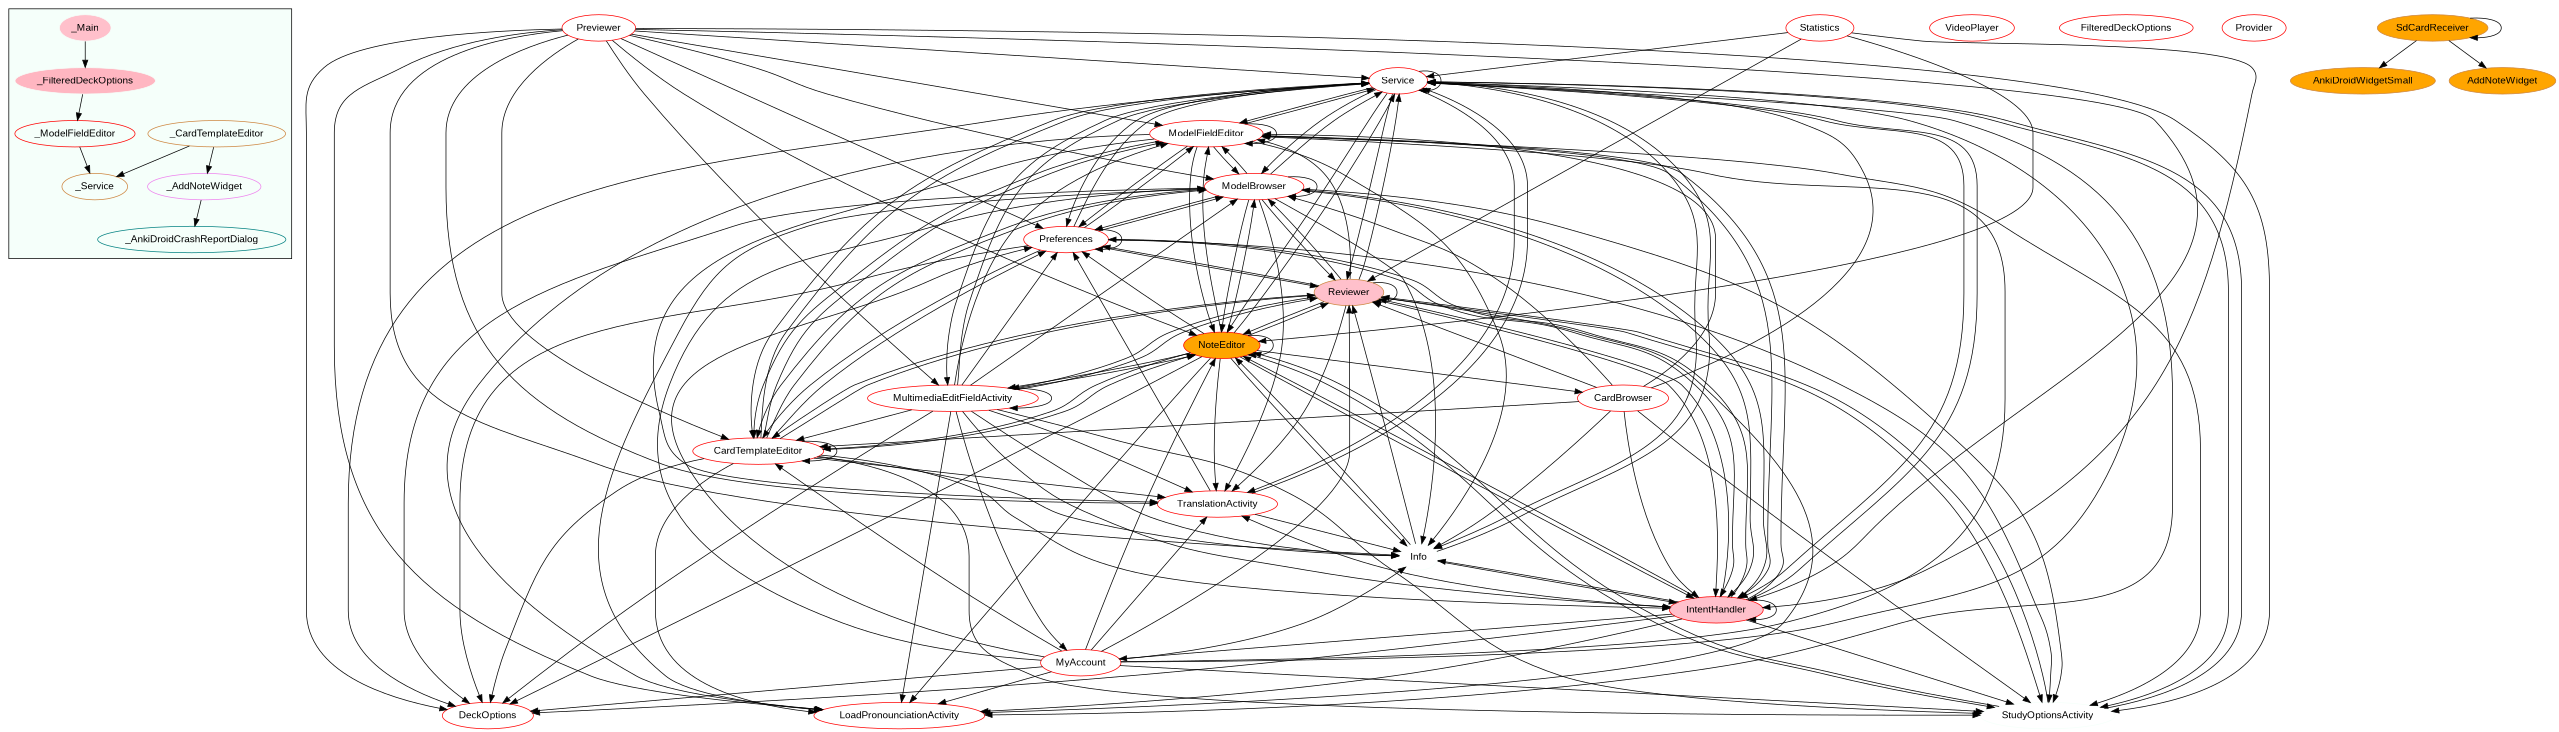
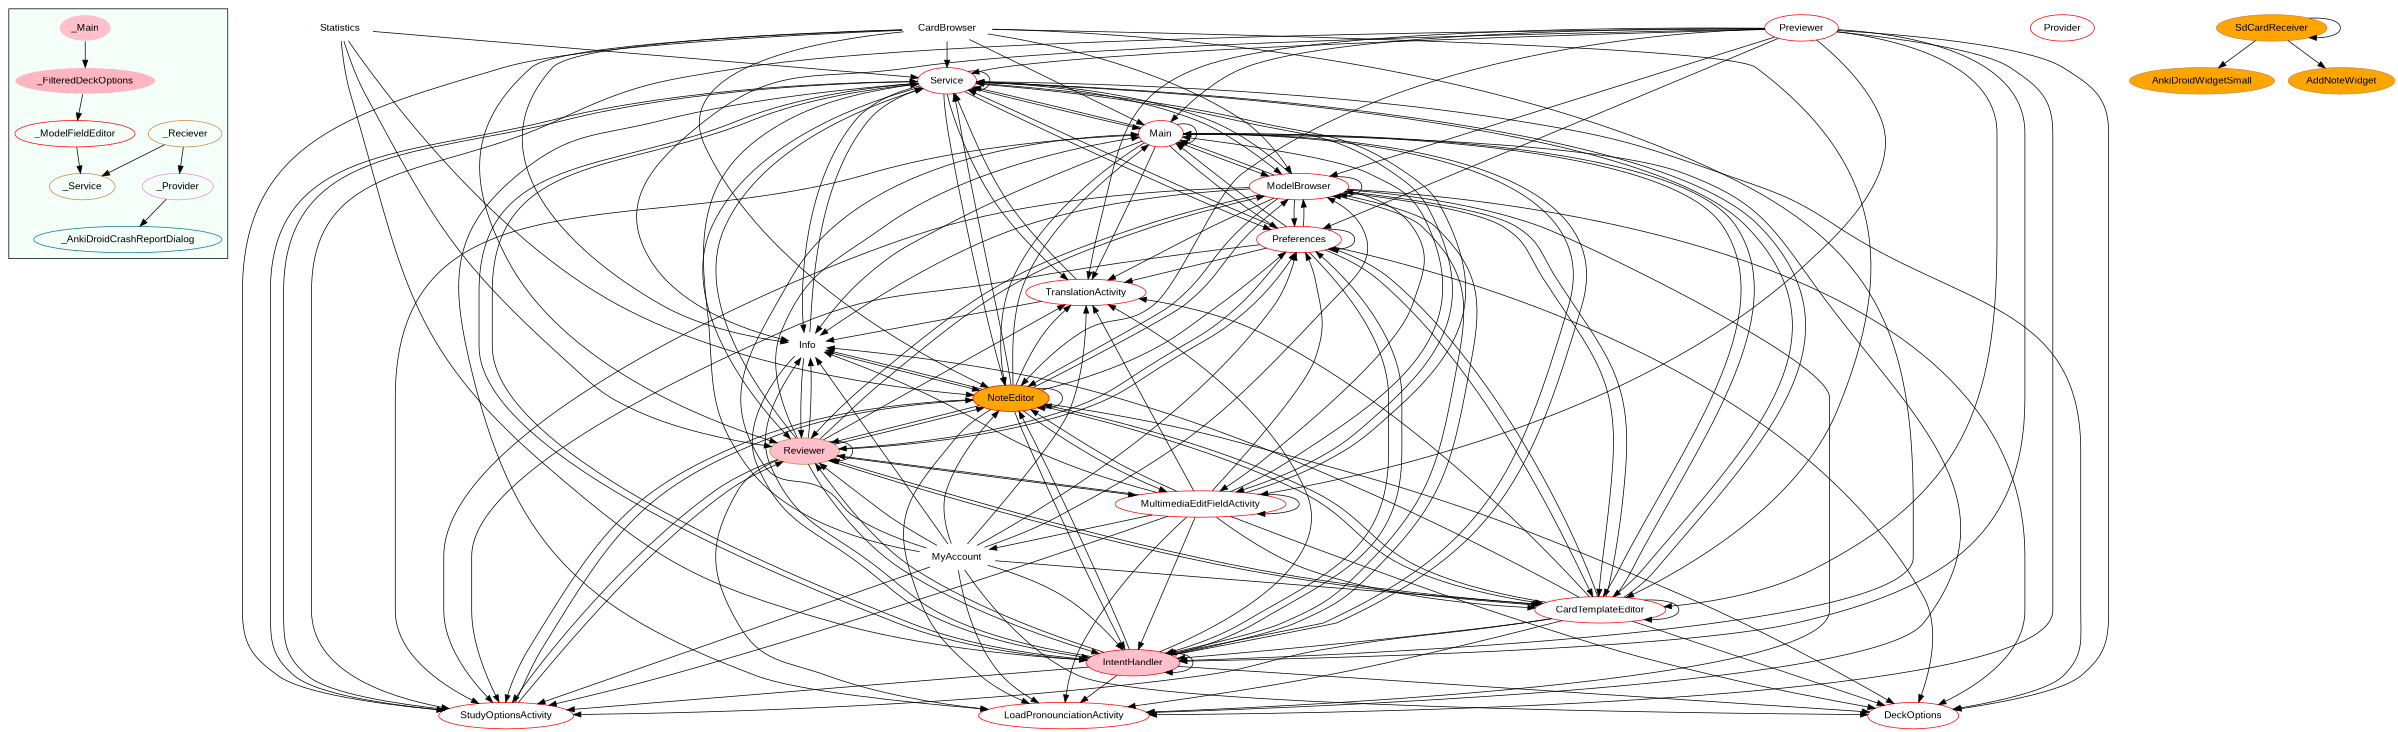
node "Statistics": color red -> mintcream
node "VideoPlayer": removed
node "FilteredDeckOptions": removed
node "_CardTemplateEditor": label "_CardTemplateEditor" -> "_Reciever"
node "ModelFieldEditor": label "ModelFieldEditor" -> "Main"
node "_AddNoteWidget": label "_AddNoteWidget" -> "_Provider"
edge "MultimediaEditFieldActivity" -> "ModelBrowser": reversed
edge "NoteEditor" -> "CardBrowser": reversed
edge "TranslationActivity" -> "Preferences": reversed
node "CardBrowser": color red -> mintcream
edge "Reviewer" -> "Info": added
edge "IntentHandler" -> "MyAccount": reversed
node "MyAccount": color red -> mintcream
node "StudyOptionsActivity": color mintcream -> red
